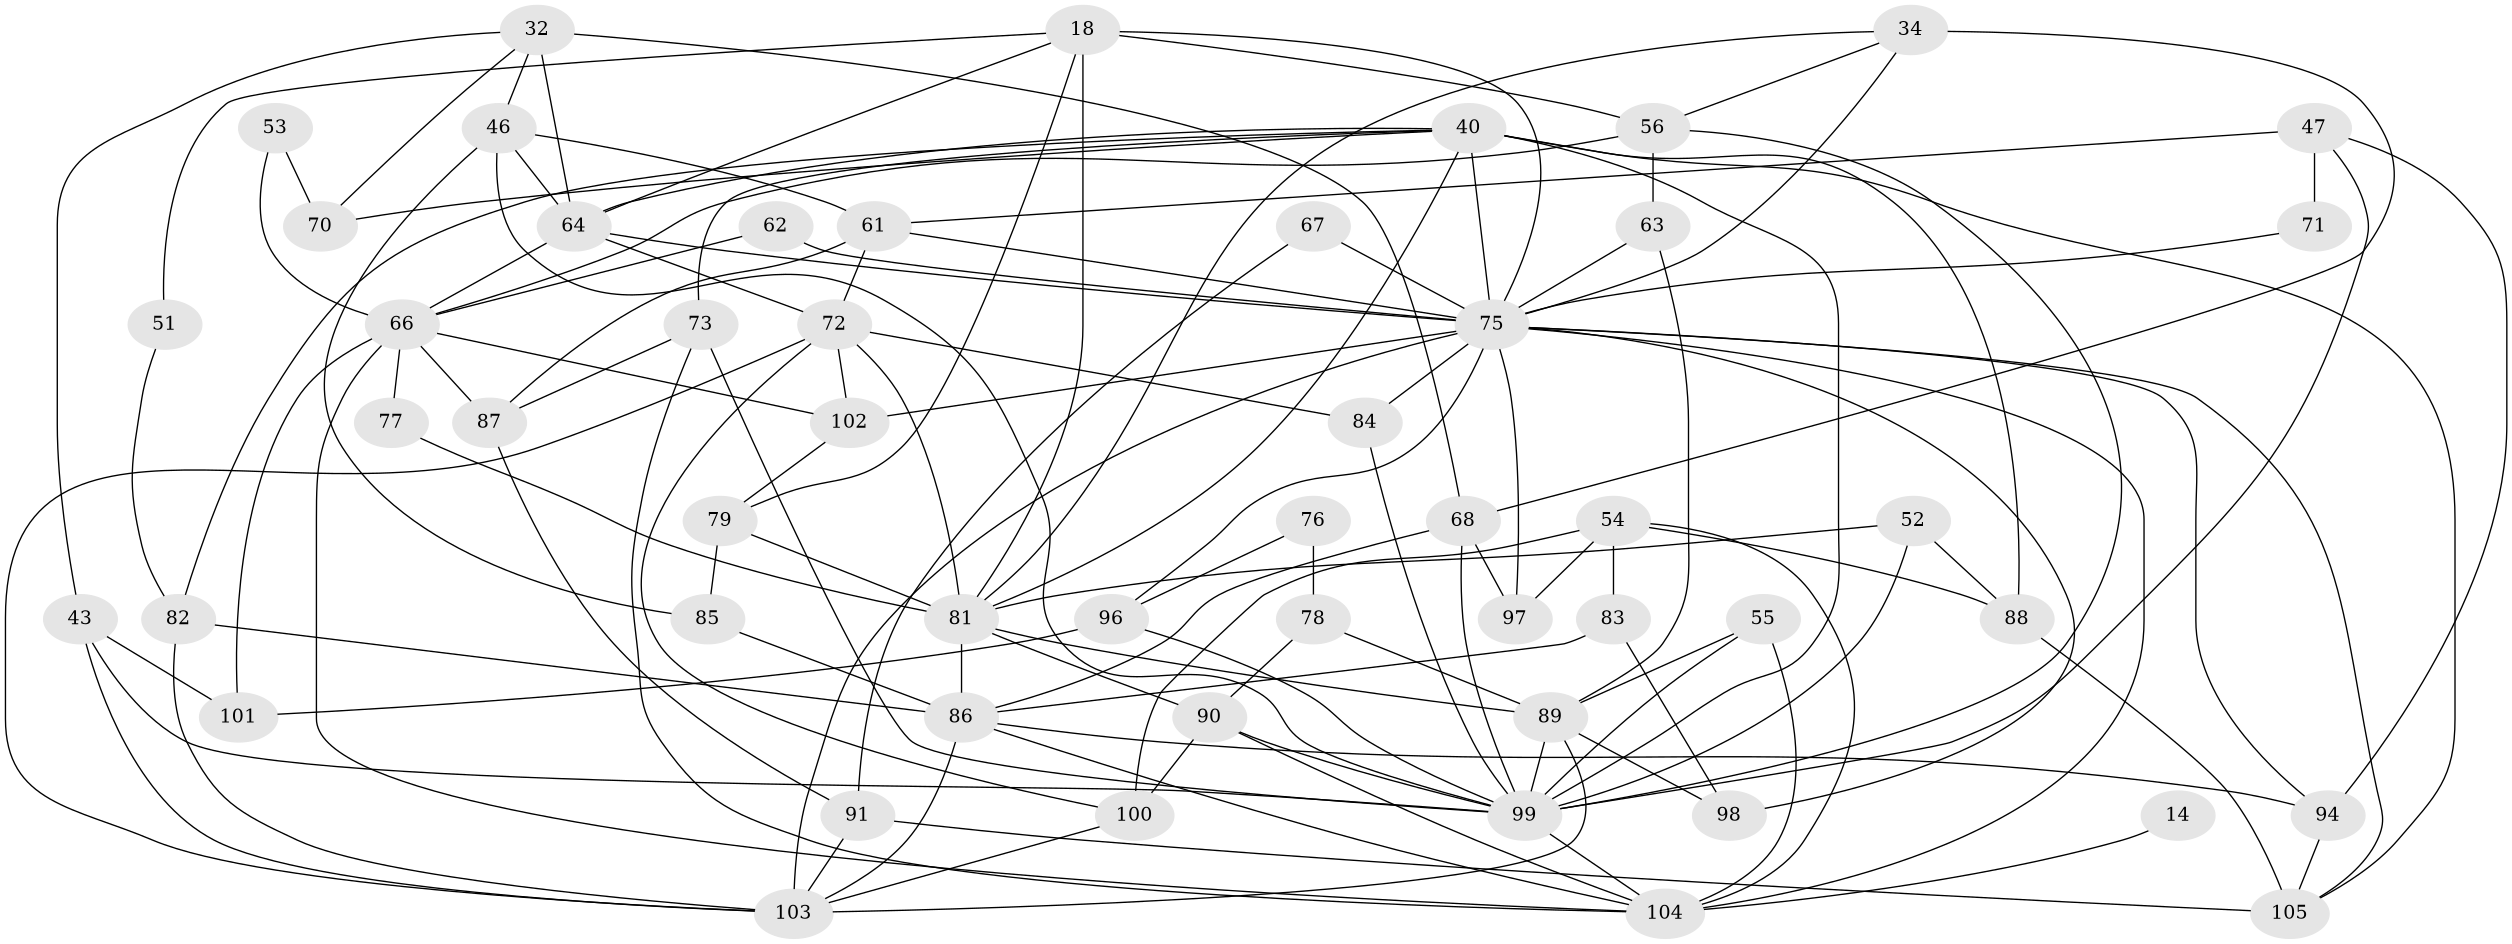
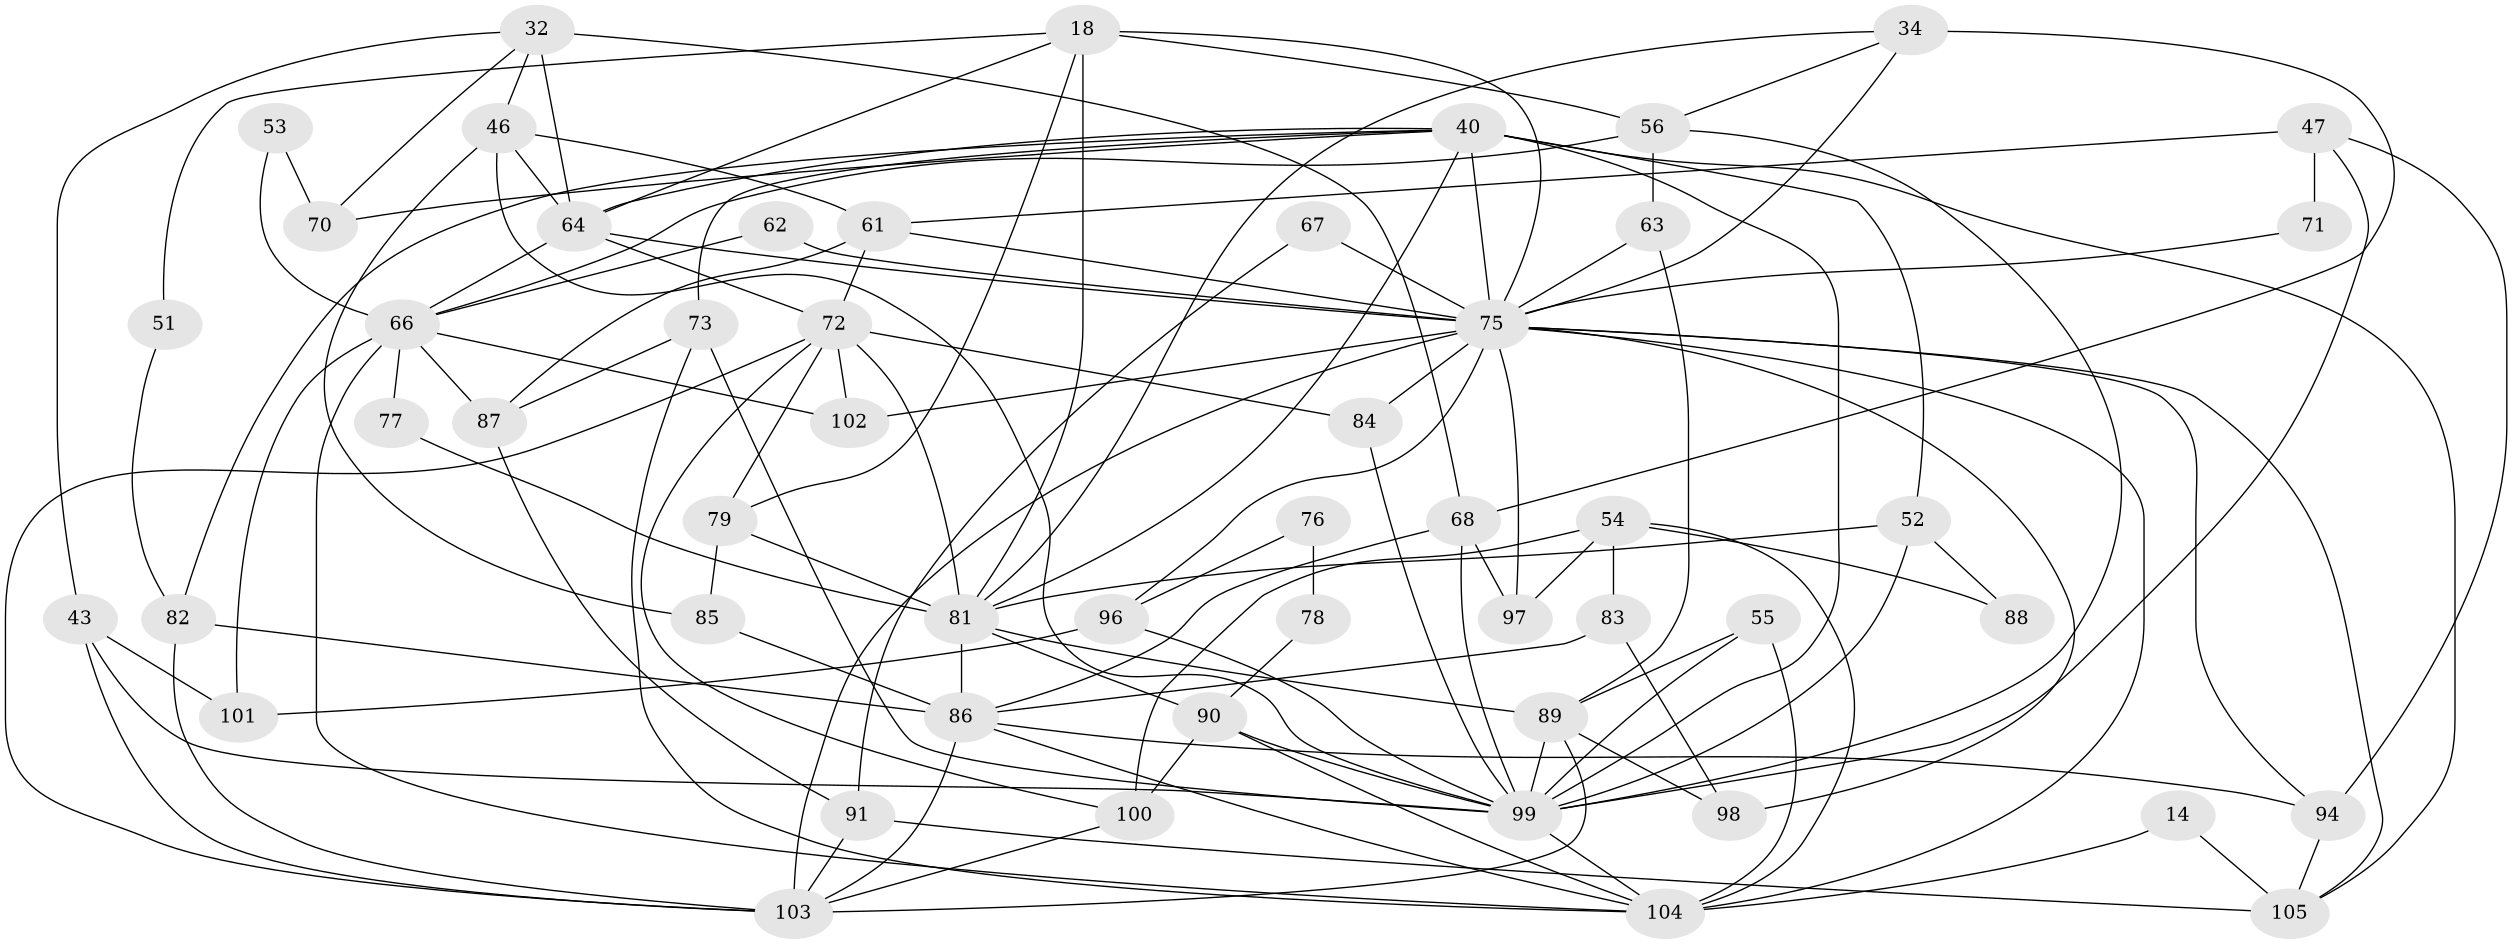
edge "40" -- "88": now "40" -- "52"
edge "102" -- "79": now "72" -- "79"
edge "78" -- "89": removed
edge "88" -- "105": now "14" -- "105"
